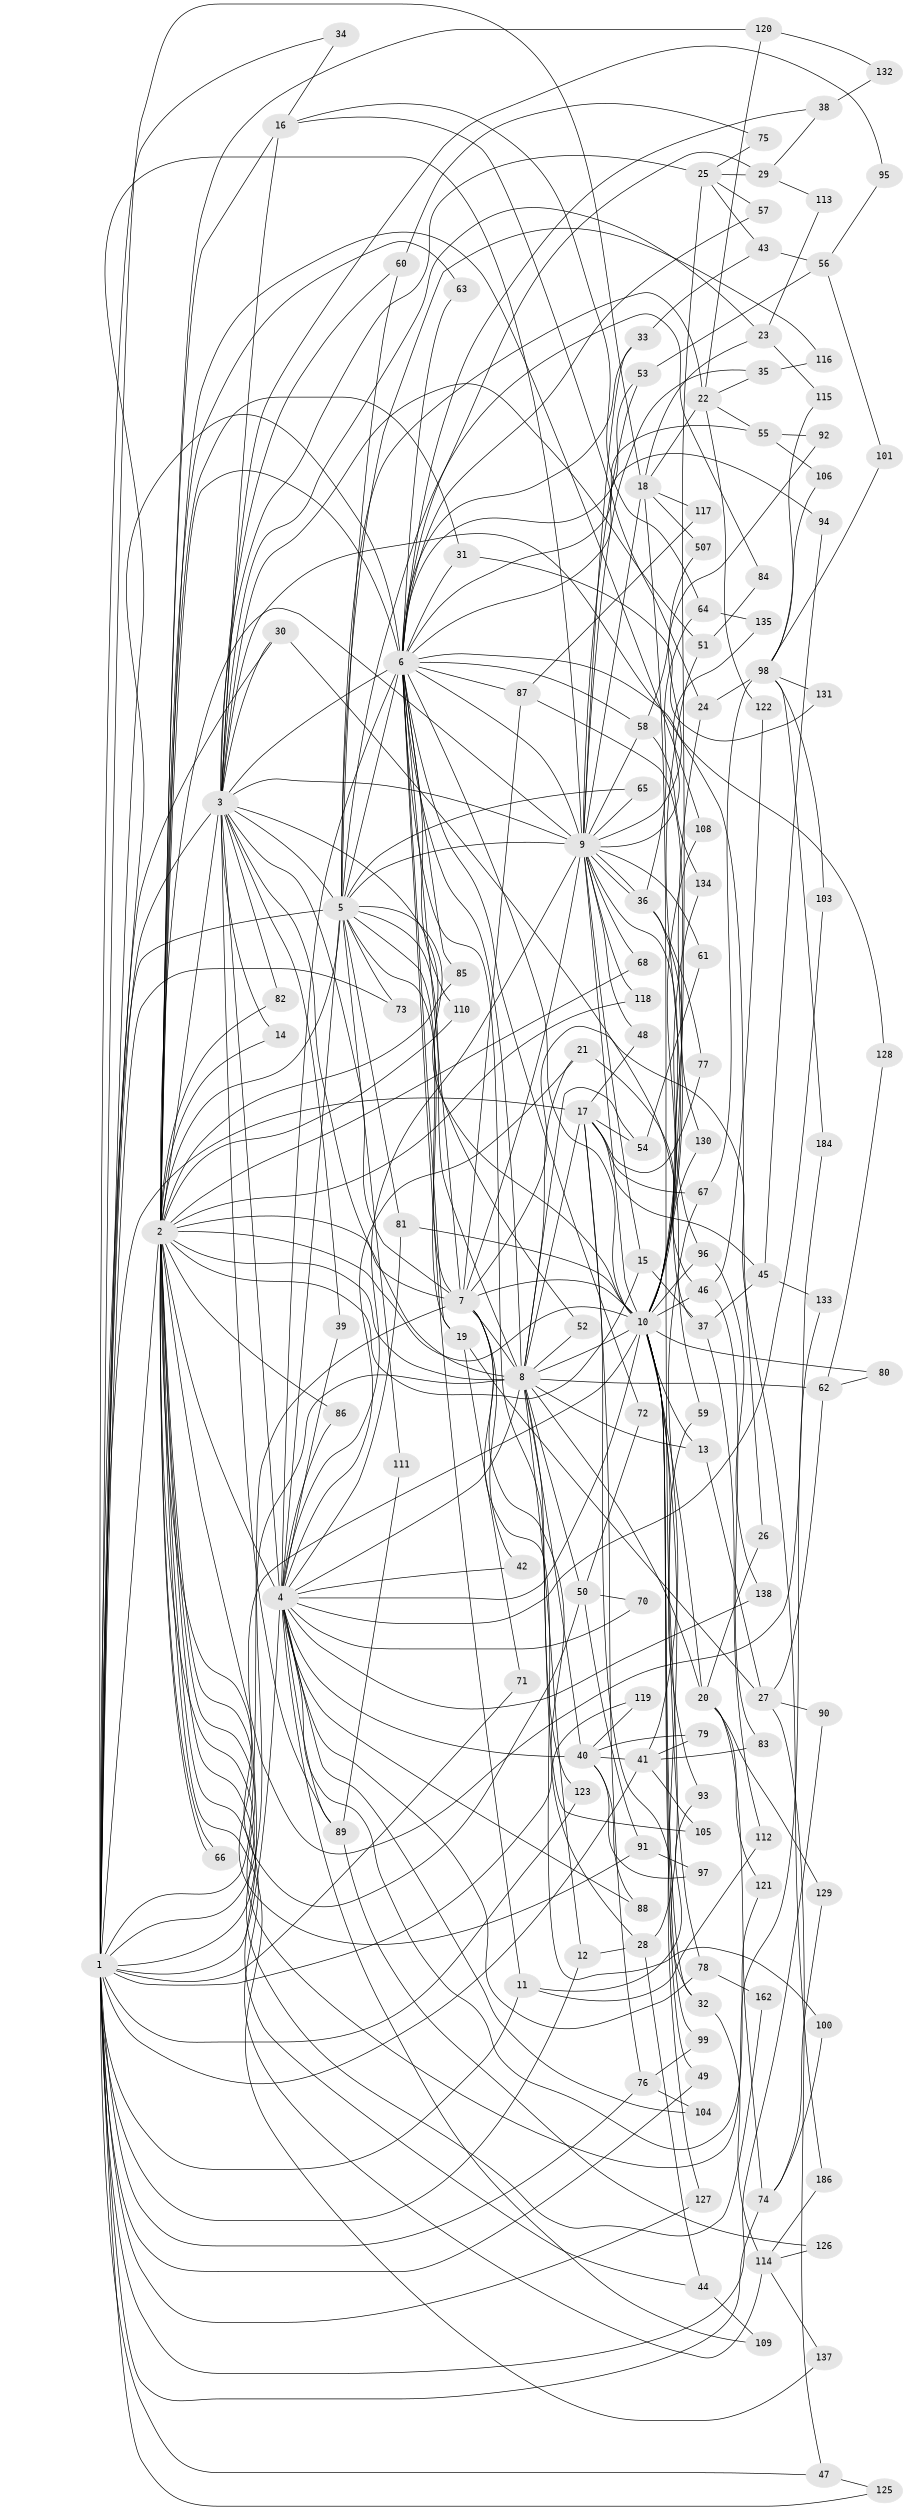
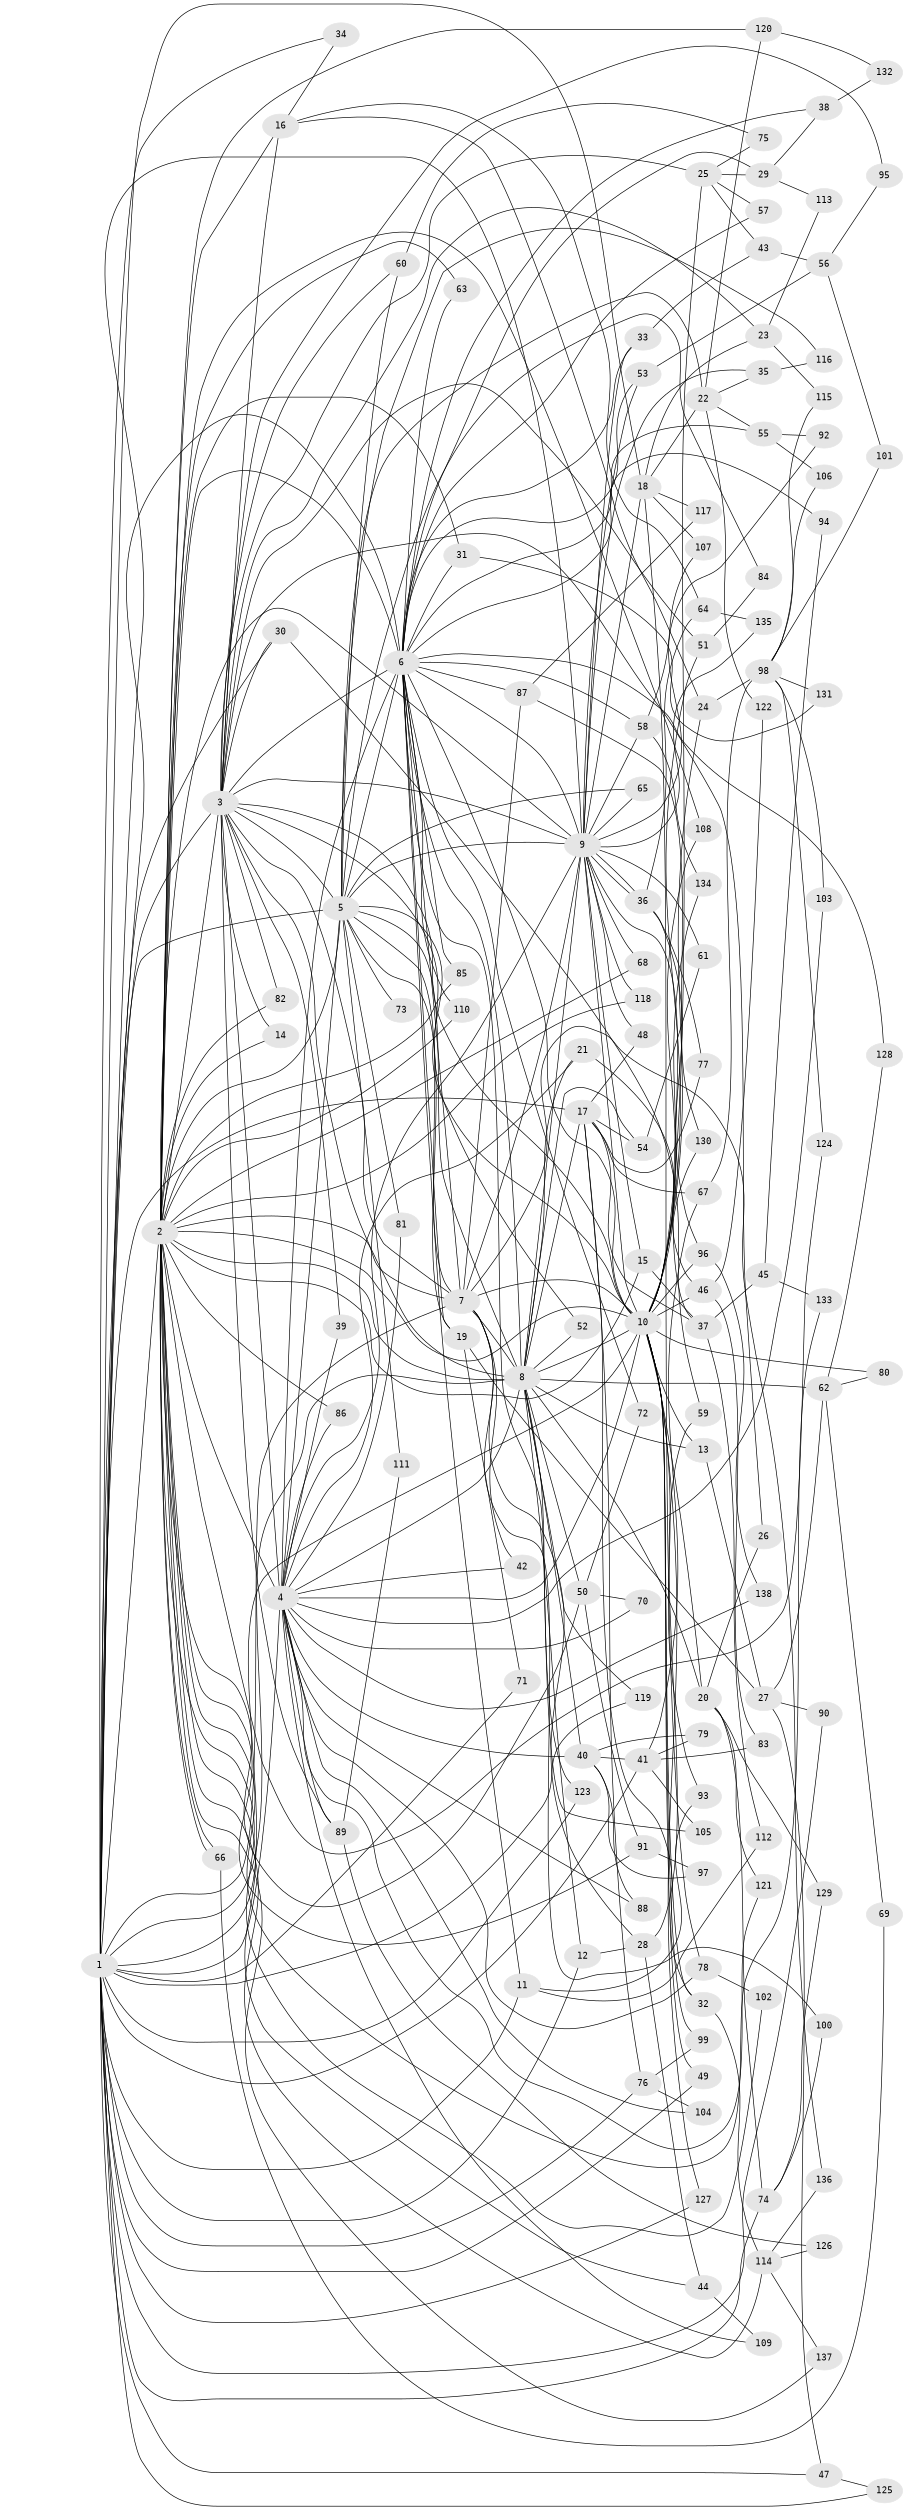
node "507": label "507" -> "107"
edge "9" -- "8": added
edge "73" -- "1": removed
node "184": label "184" -> "124"
edge "17" -- "45": now "17" -- "37"
edge "81" -- "10": now "3" -- "10"
edge "119" -- "40": now "119" -- "8"
node "69": added
node "162": label "162" -> "102"
node "186": label "186" -> "136"
